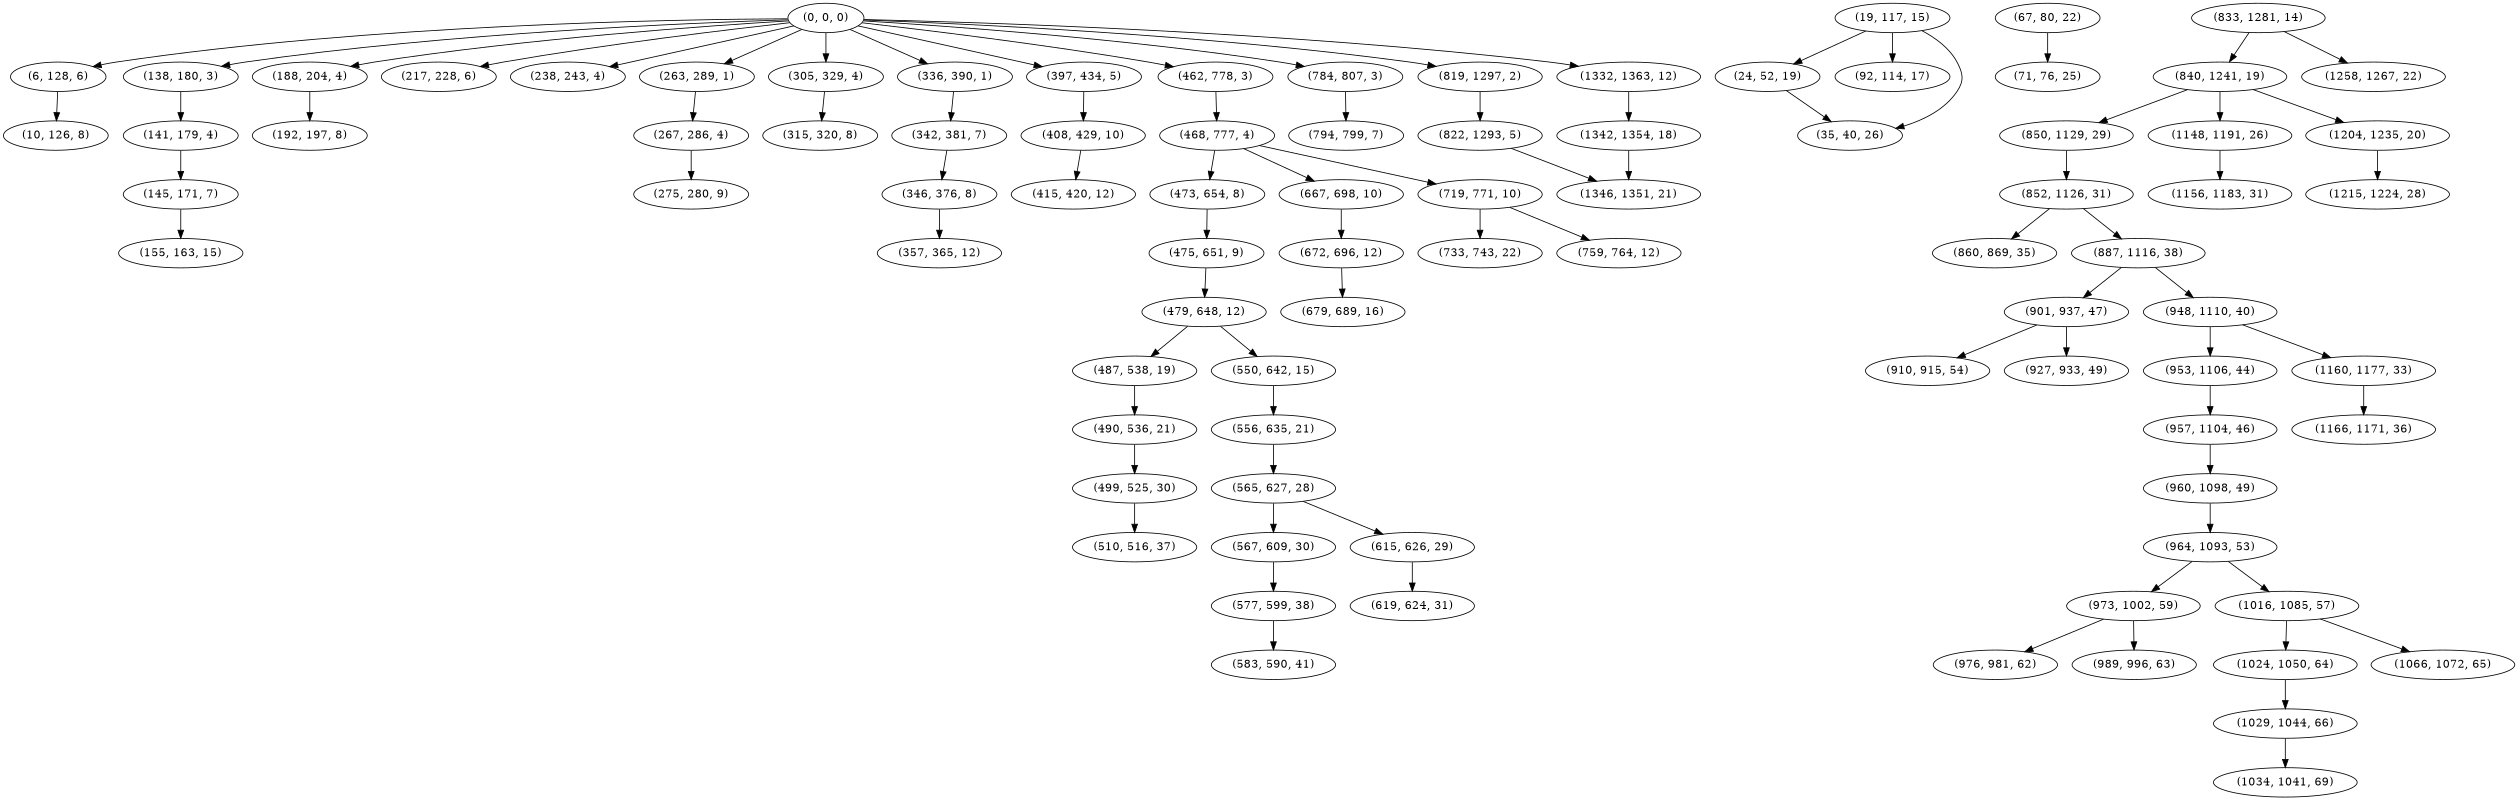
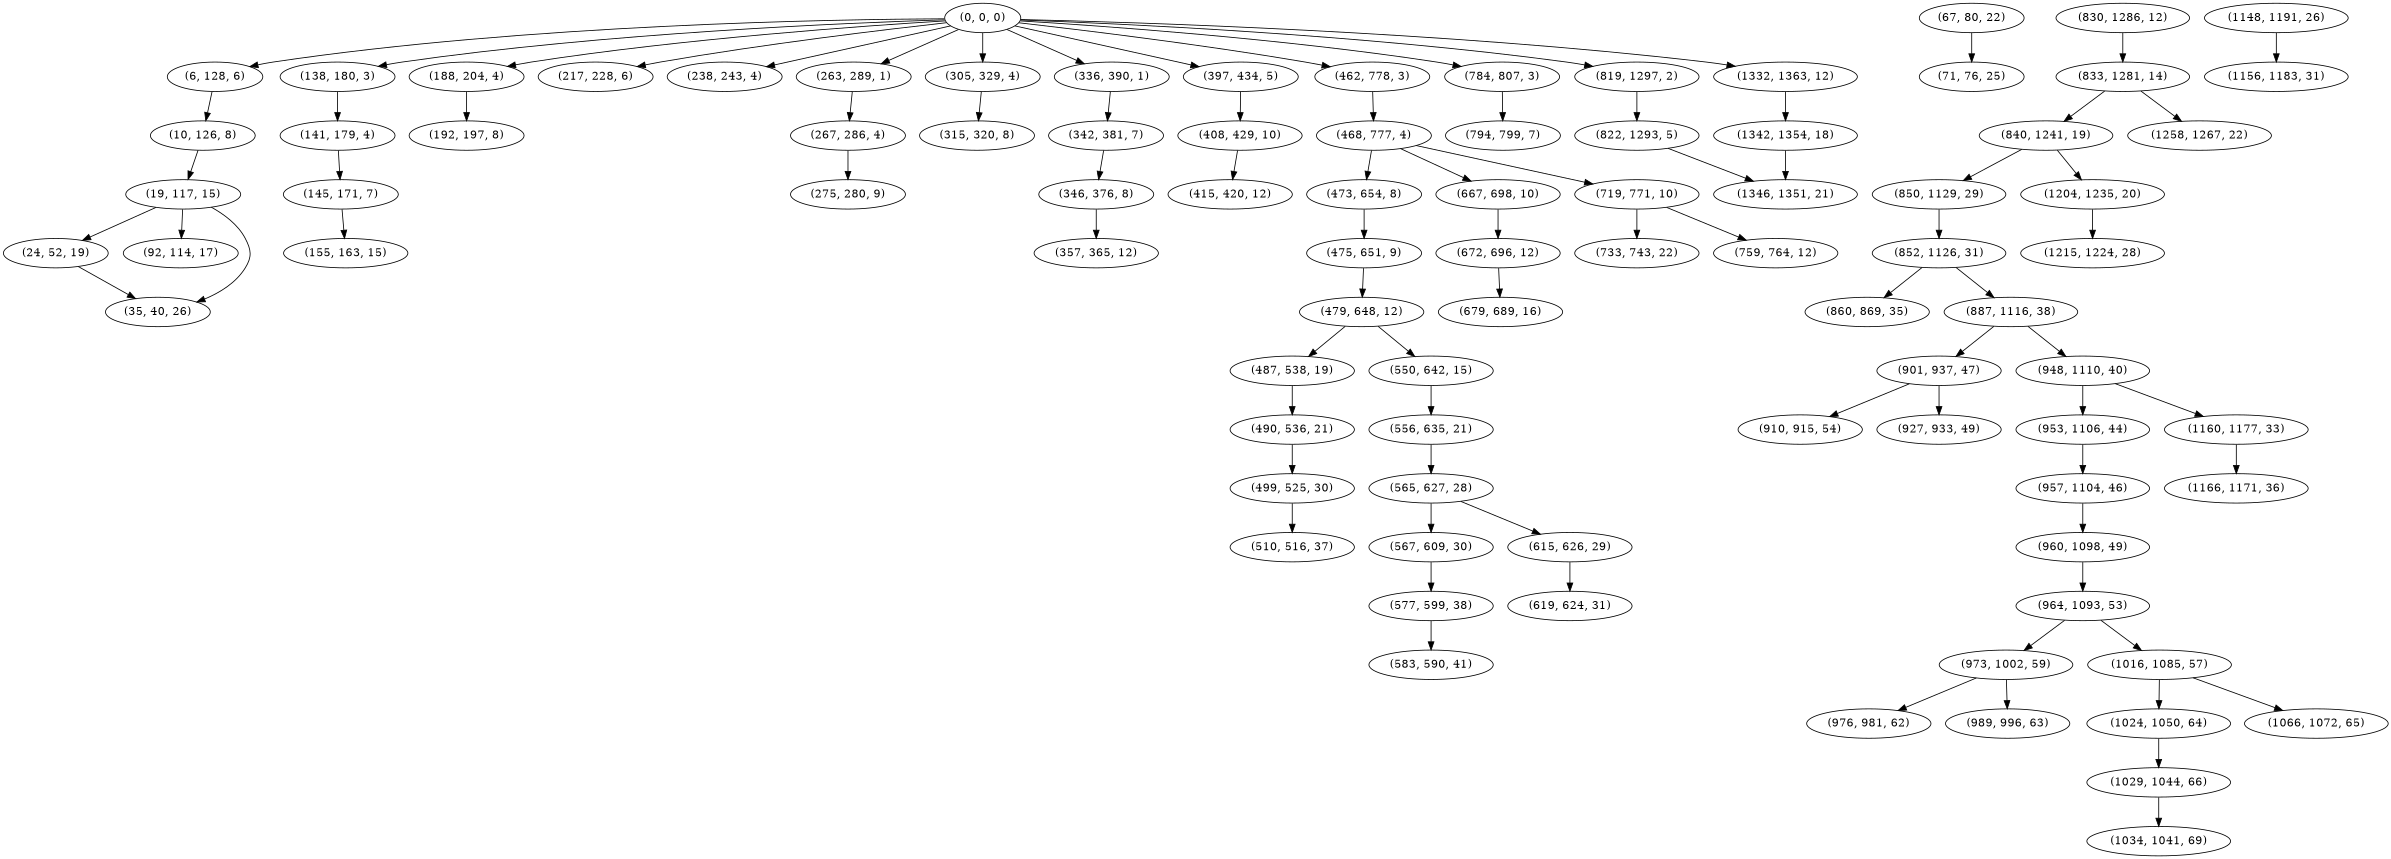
node "(830, 1286, 12)": added
edge "(840, 1241, 19)" -> "(1148, 1191, 26)": removed
edge "(10, 126, 8)" -> "(19, 117, 15)": added
